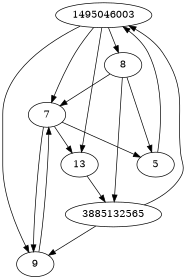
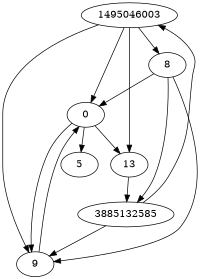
edge "5" -> "1495046003": removed
edge "8" -> "5": now "8" -> "9"
node "7": label "7" -> "0"
node "3885132565": label "3885132565" -> "3885132585"
